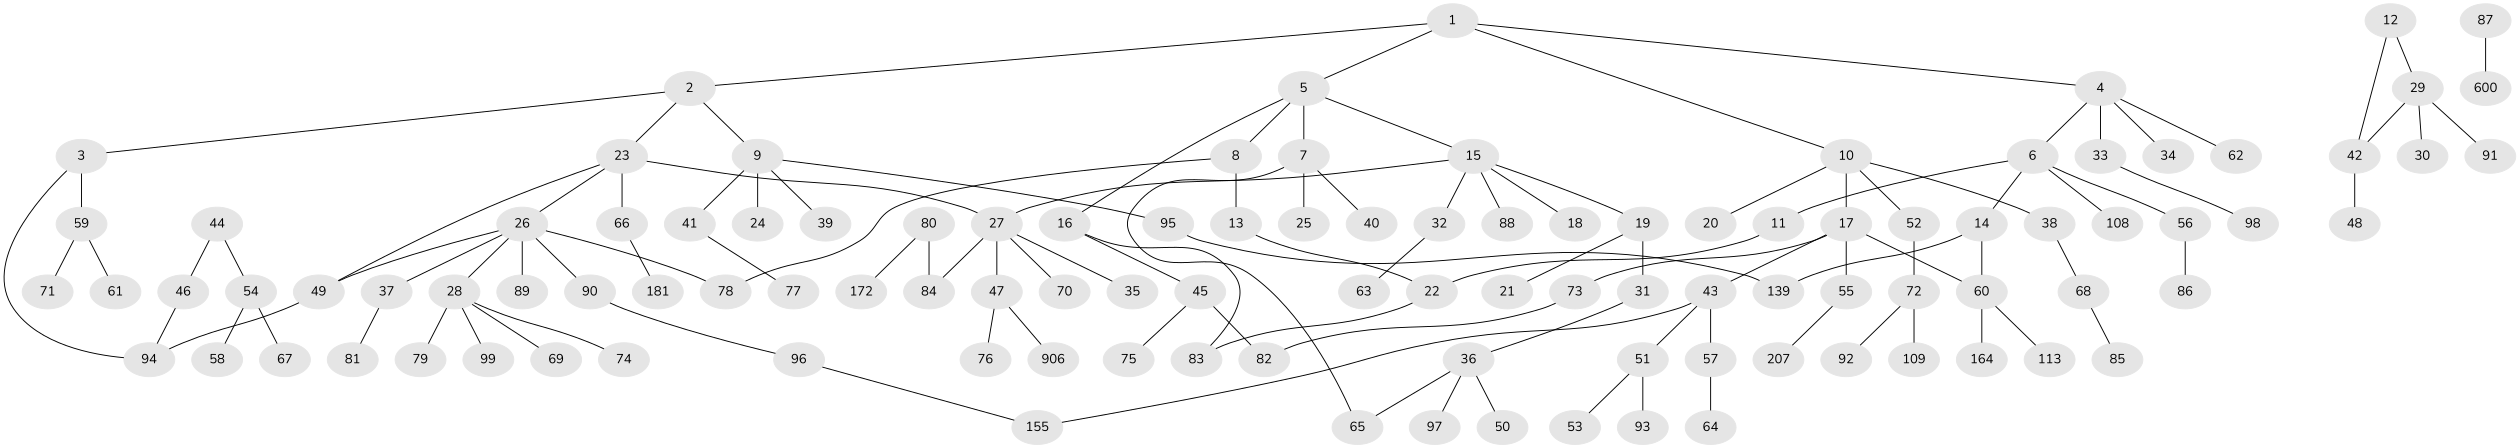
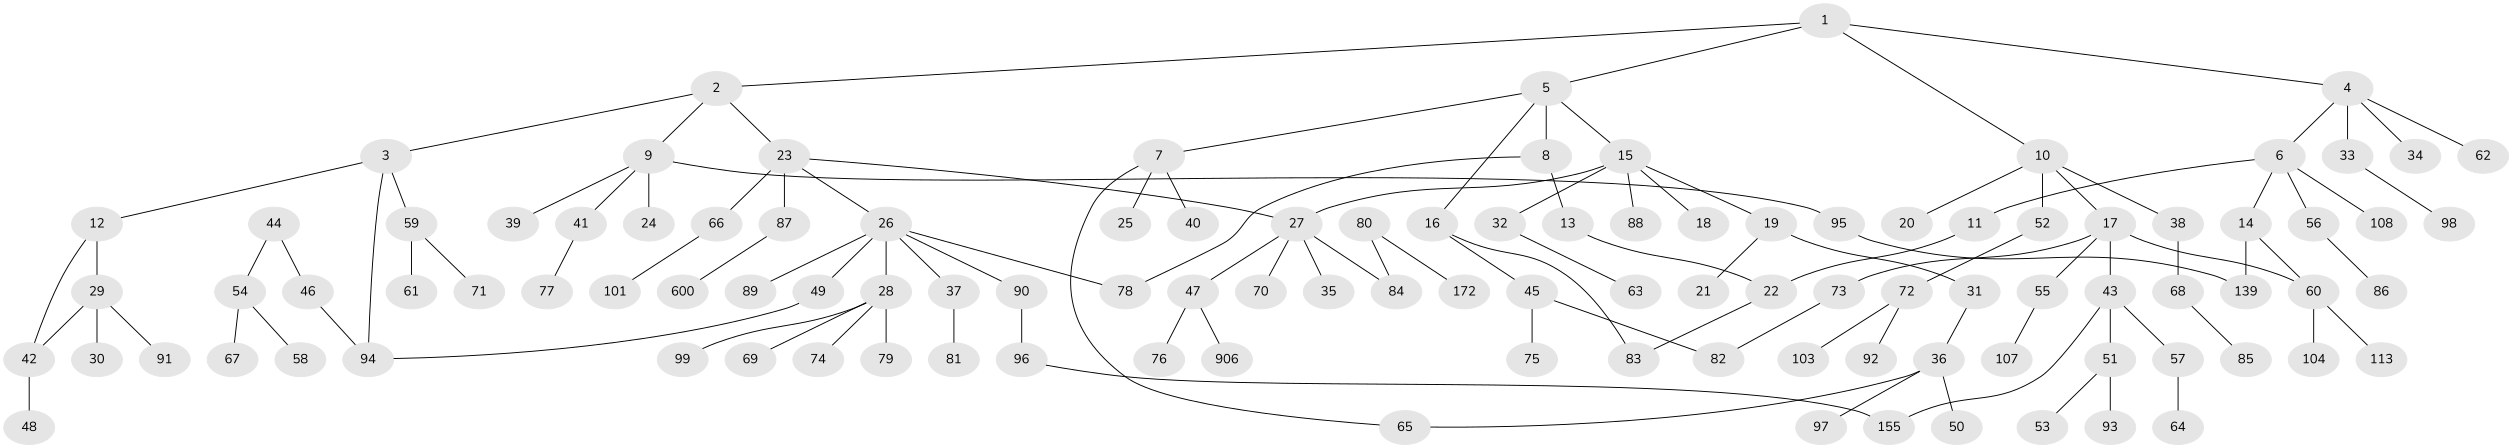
edge "3" -- "12": added
edge "23" -- "49": now "23" -- "87"
node "181": label "181" -> "101"
node "207": label "207" -> "107"
node "109": label "109" -> "103"
node "164": label "164" -> "104"
